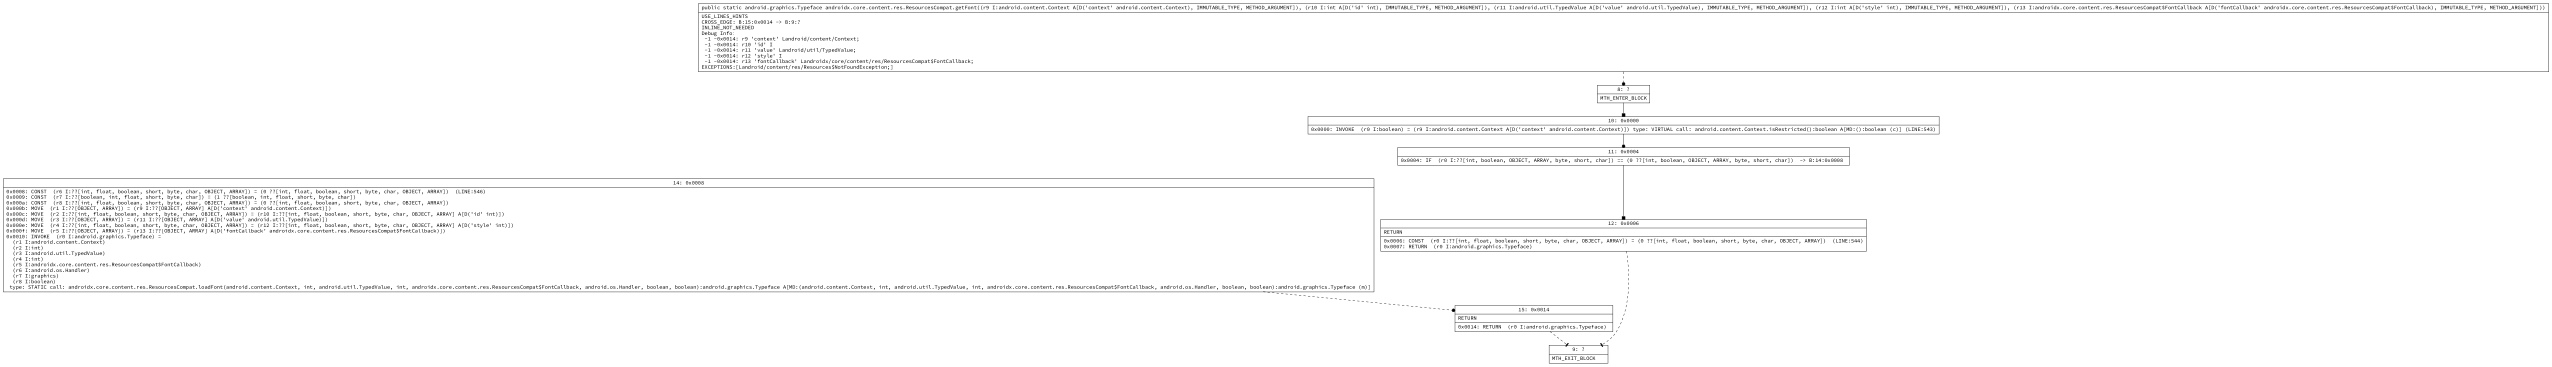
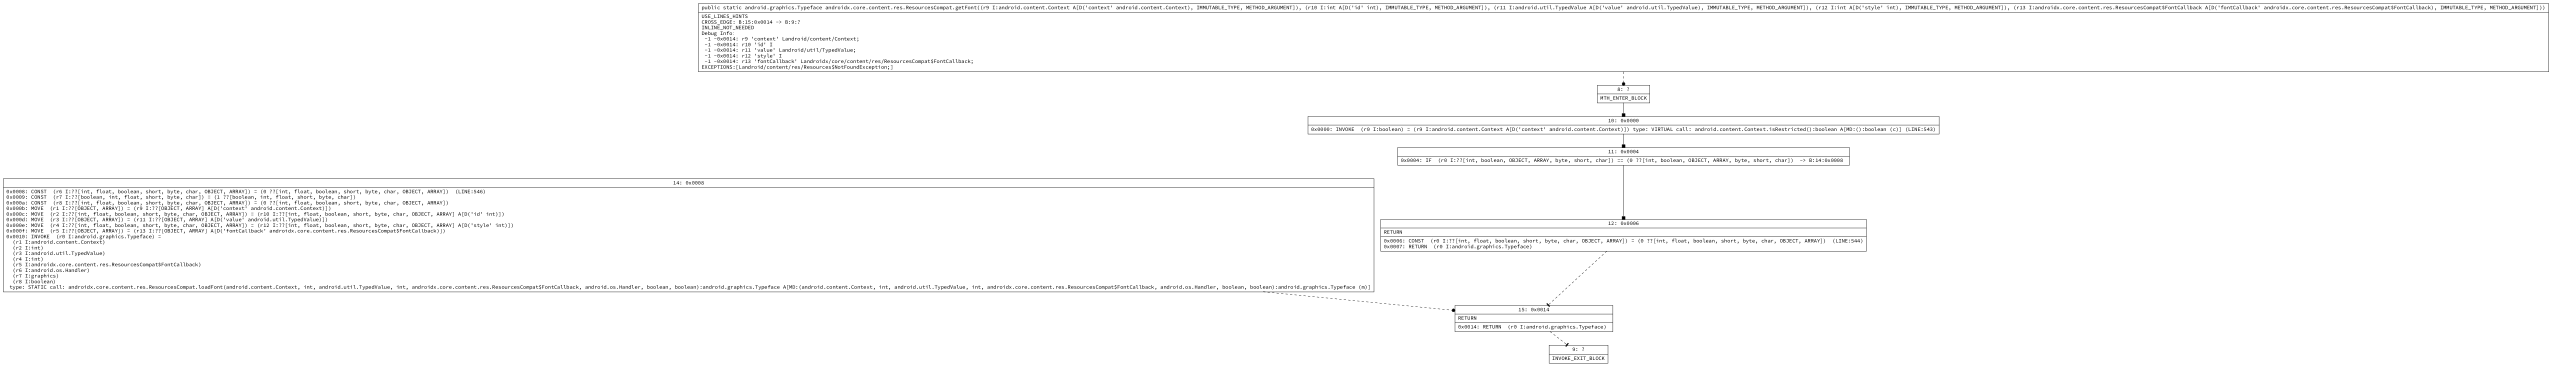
edge "10: 0x0000" -> "11: 0x0004": arrowhead dot -> box
edge "12: 0x0006" -> "9: ?": now "12: 0x0006" -> "15: 0x0014"
node "9: ?": text "MTH_EXIT_BLOCK" -> "INVOKE_EXIT_BLOCK"
